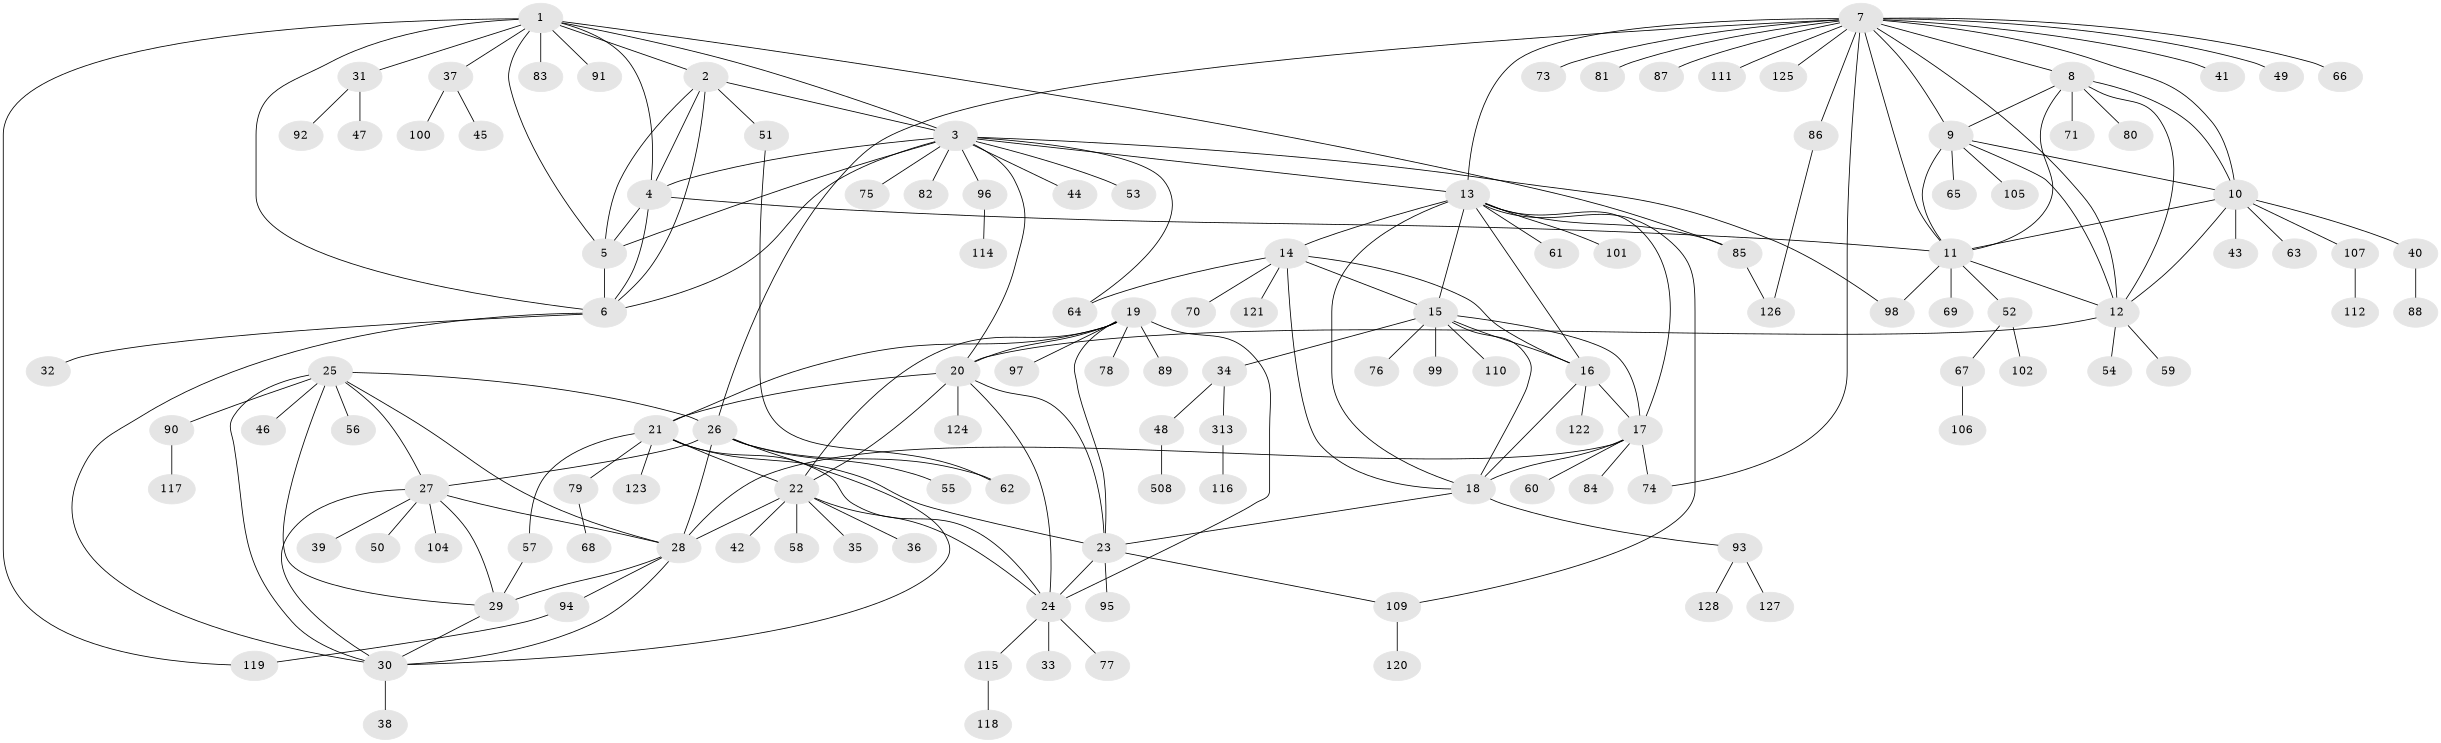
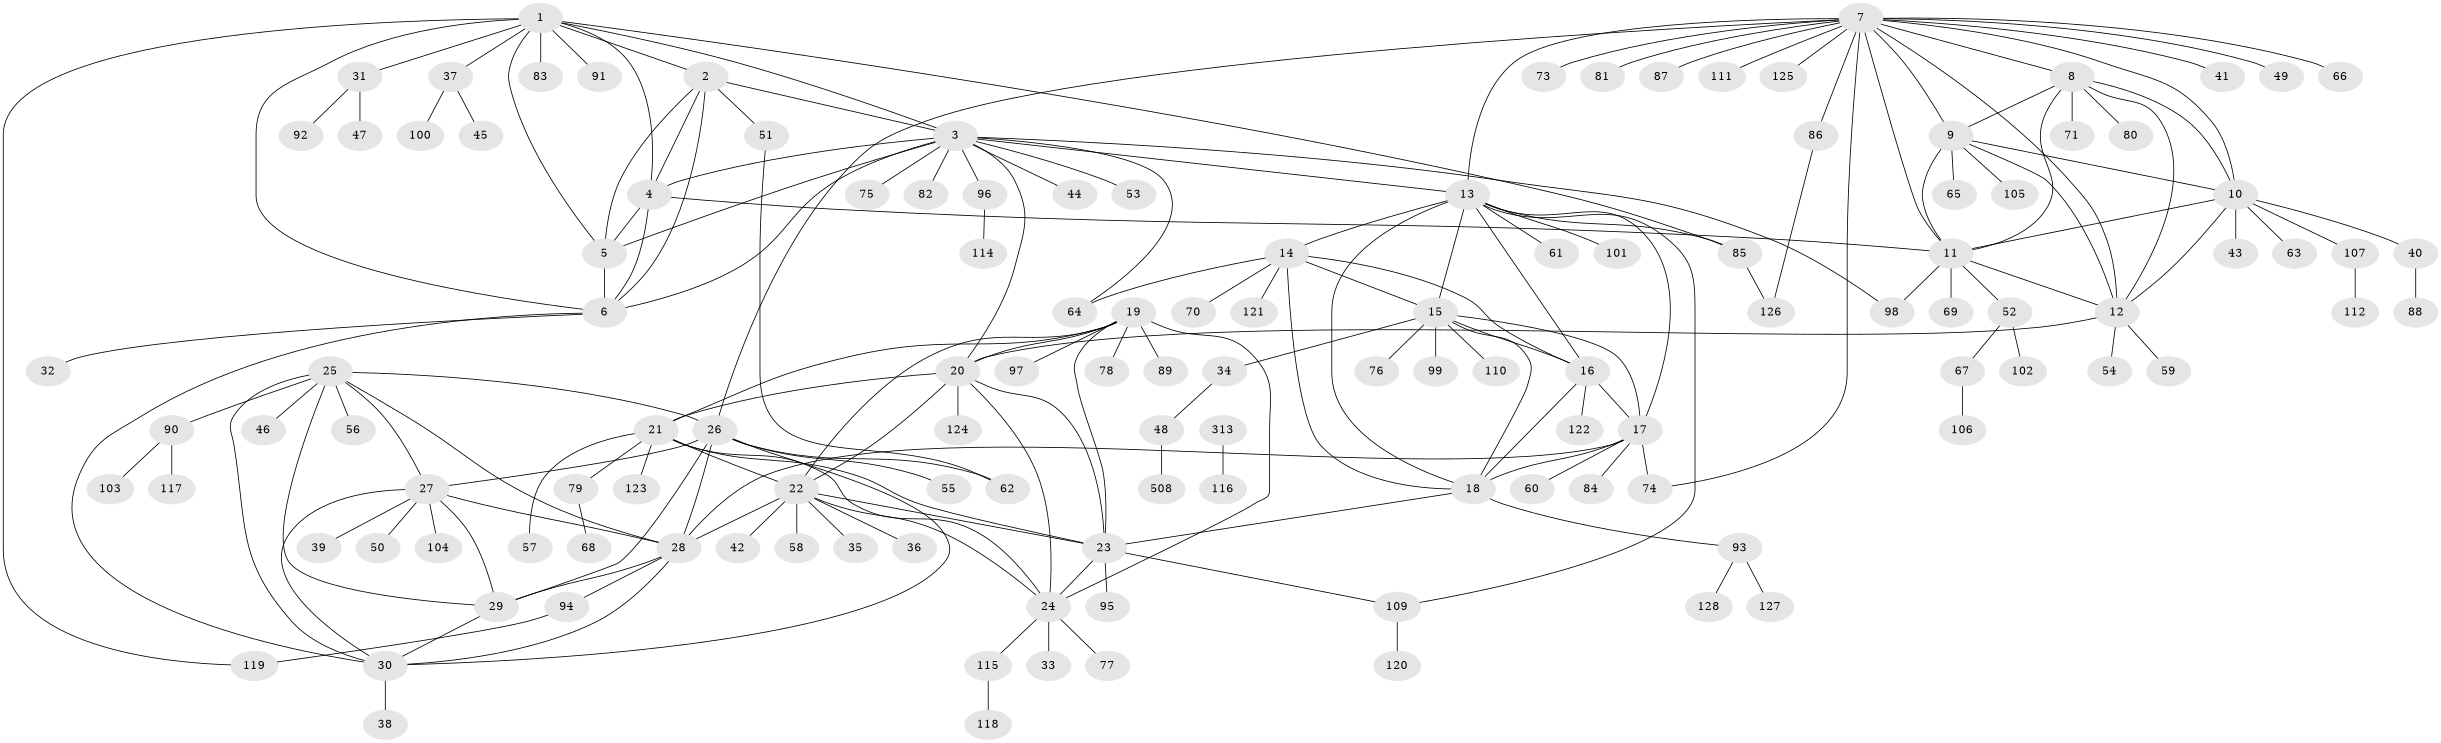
edge "34" -- "313": removed
node "103": added
edge "22" -- "23": added
edge "57" -- "29": now "26" -- "29"
